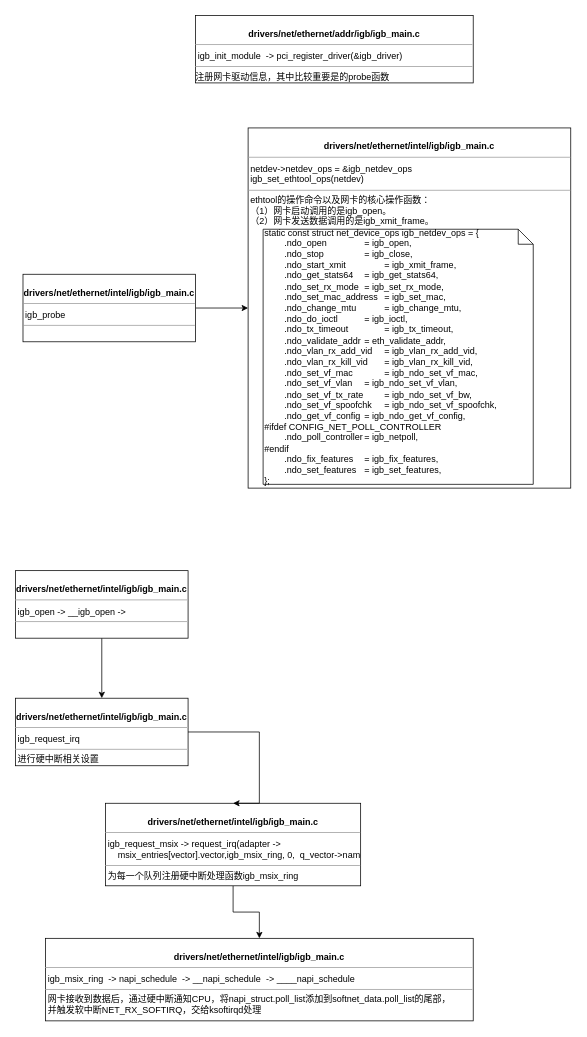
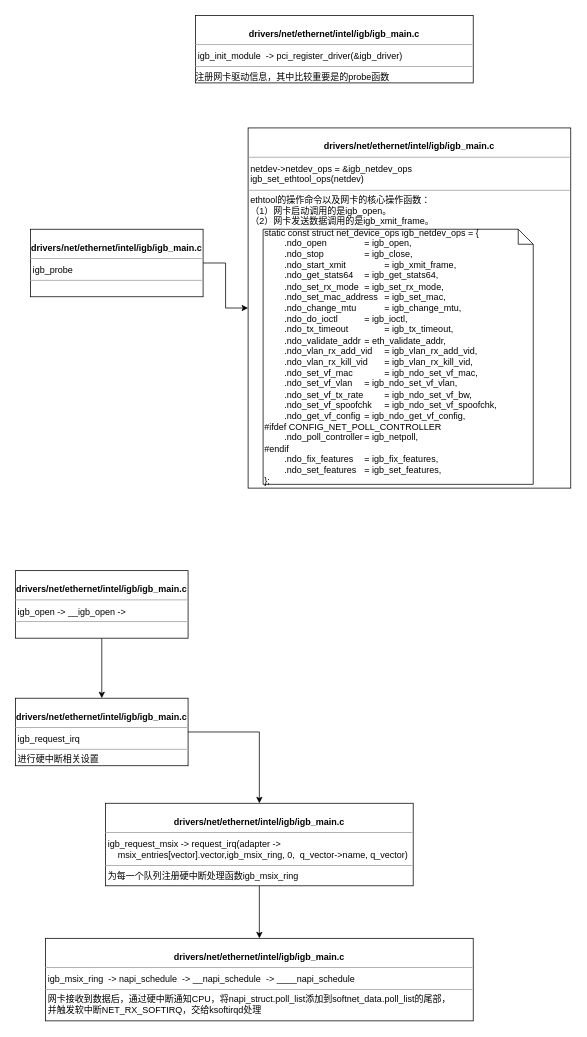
node "drivers/net/ethernet/addr/igb/igb_main.c igb_init_module -> pci_register_driver(&igb_driver) 注册网卡驱动信息，其中比较重要是的probe函数": label "drivers/net/ethernet/addr/igb/igb_main.c igb_init_module -> pci_register_driver(&igb_driver) 注册网卡驱动信息，其中比较重要是的probe函数" -> "drivers/net/ethernet/intel/igb/igb_main.c igb_init_module -> pci_register_driver(&igb_driver) 注册网卡驱动信息，其中比较重要是的probe函数"
node "drivers/net/ethernet/intel/igb/igb_main.c igb_probe": moved (109, 308) -> (117, 263)
node "drivers/net/ethernet/intel/igb/igb_main.c igb_request_msix -> request_irq(adapter -> msix_entries[vector].vector,igb_msix_ring, 0, q_vector->name, q_vector) 为每一个队列注册硬中断处理函数igb_msix_ring": size 255x83 -> 308x83
